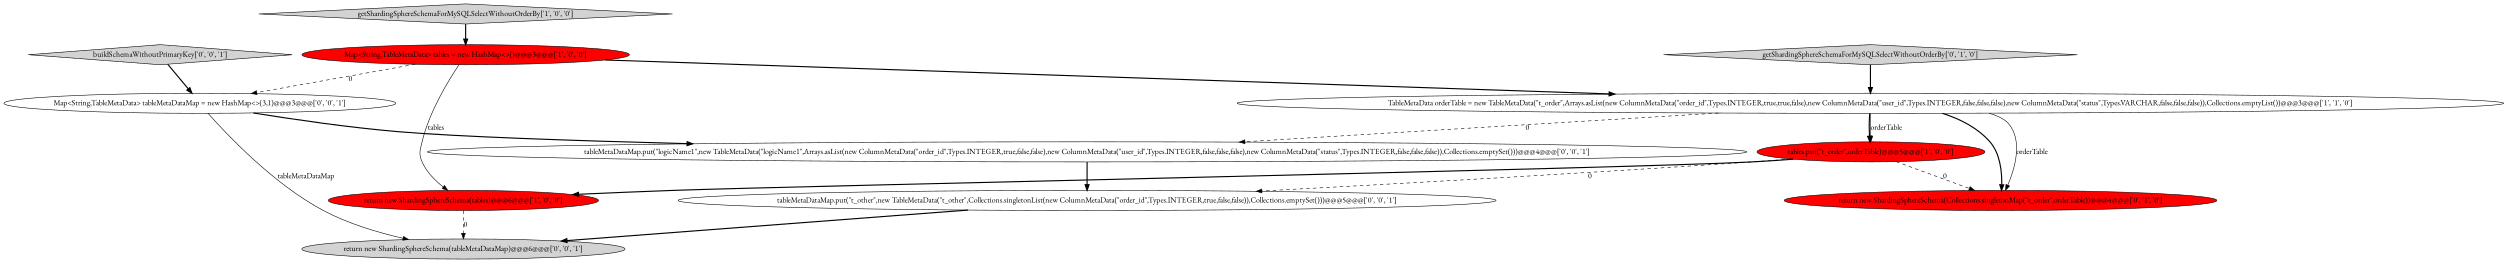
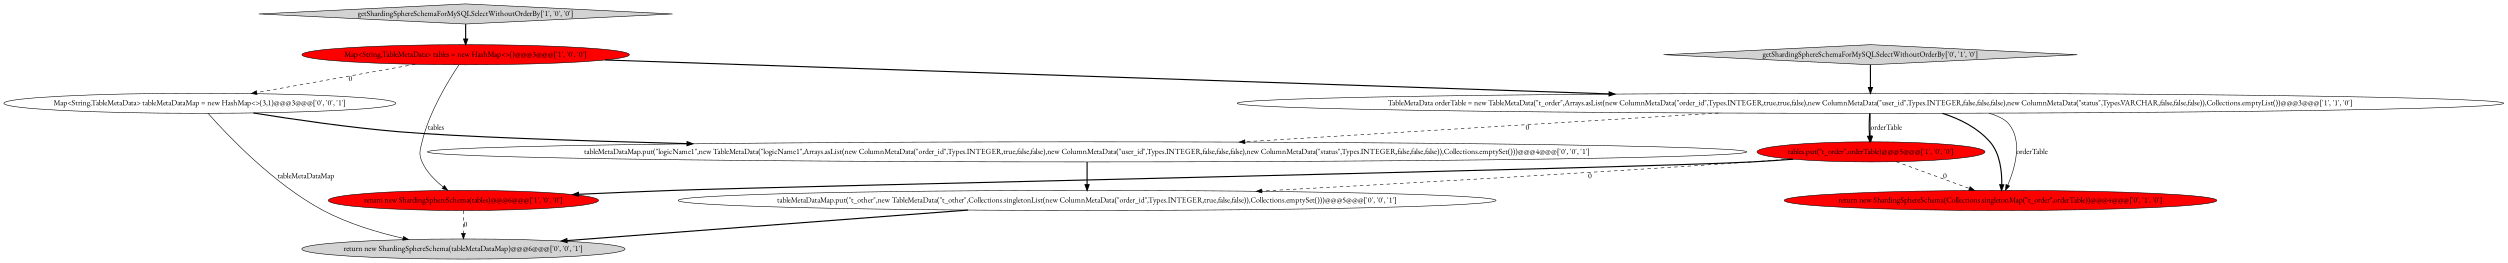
node "buildSchemaWithoutPrimaryKey['0', '0', '1']": removed
